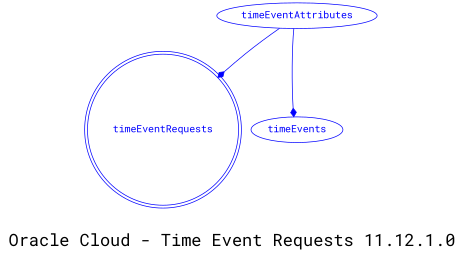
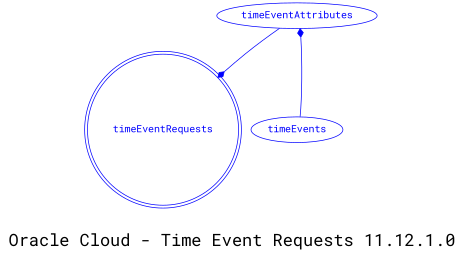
edge "timeEventAttributes" -> "timeEvents": reversed
